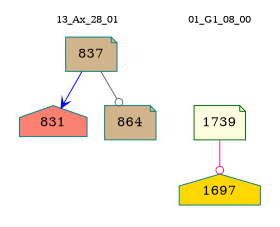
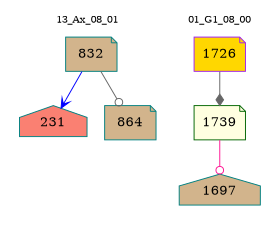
cluster "13_Ax_28_01": label "13_Ax_28_01" -> "13_Ax_08_01"
node "837": label "837" -> "832"
node "1726": added
node "831": label "831" -> "231"
node "1697": fillcolor gold -> tan
